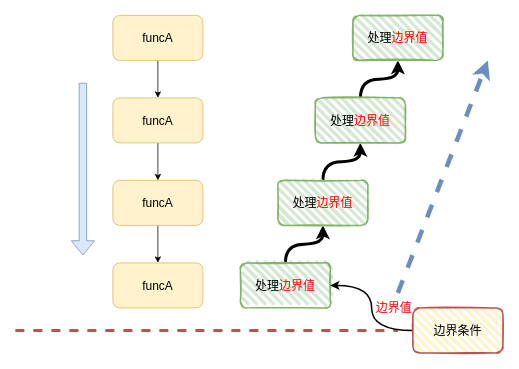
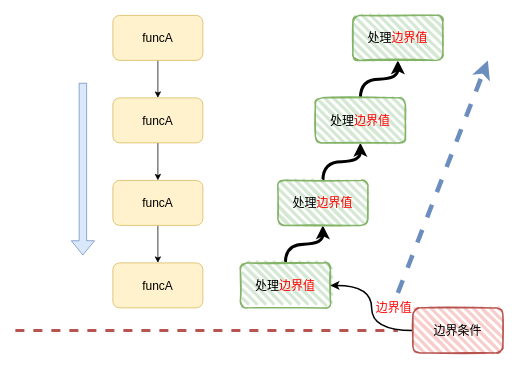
node "边界条件": fillcolor #fff2cc -> #f8cecc
